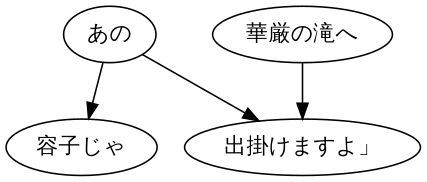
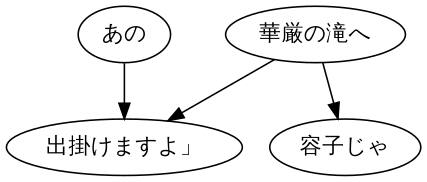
edge "あの" -> "容子じゃ": now "華厳の滝へ" -> "容子じゃ"
